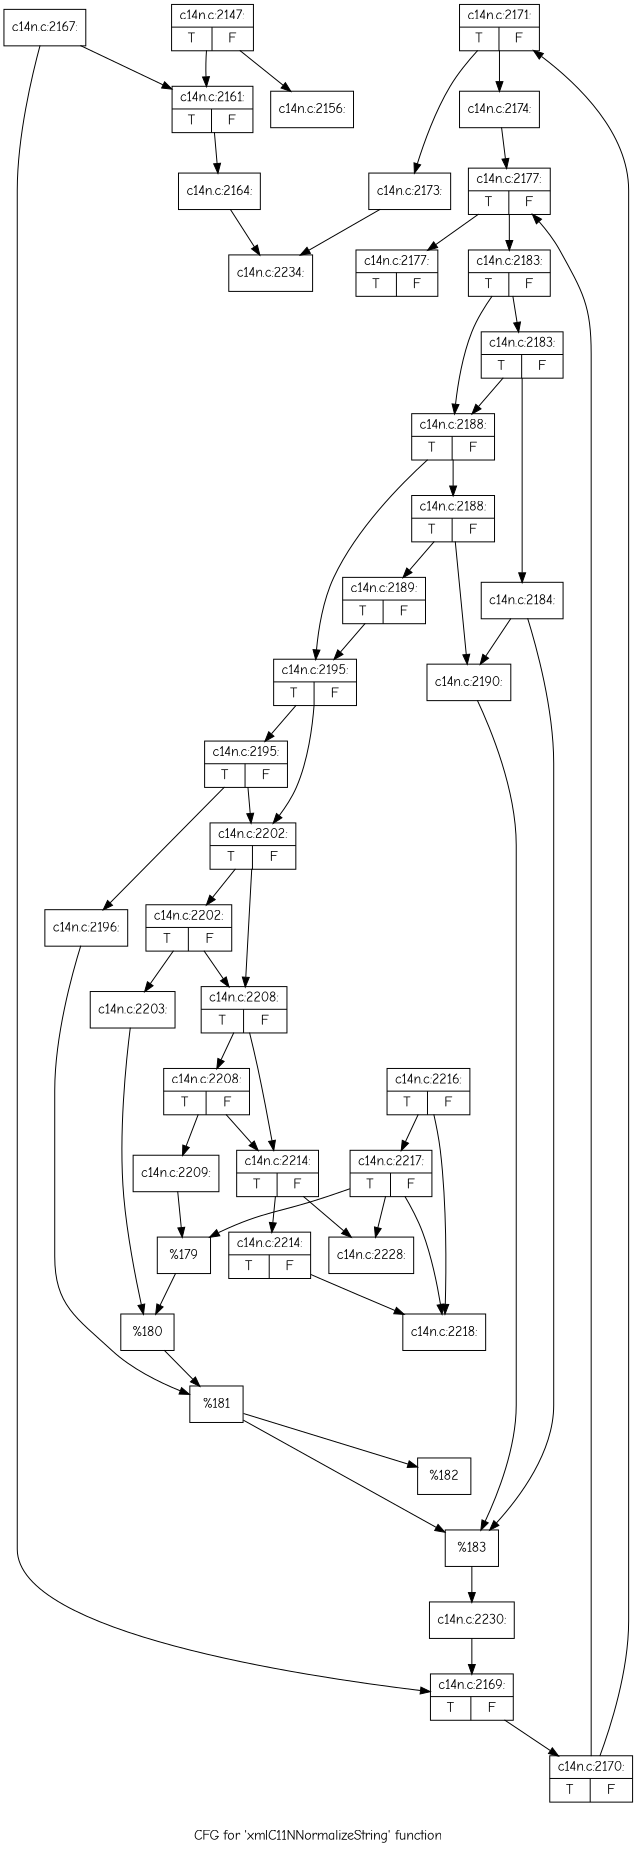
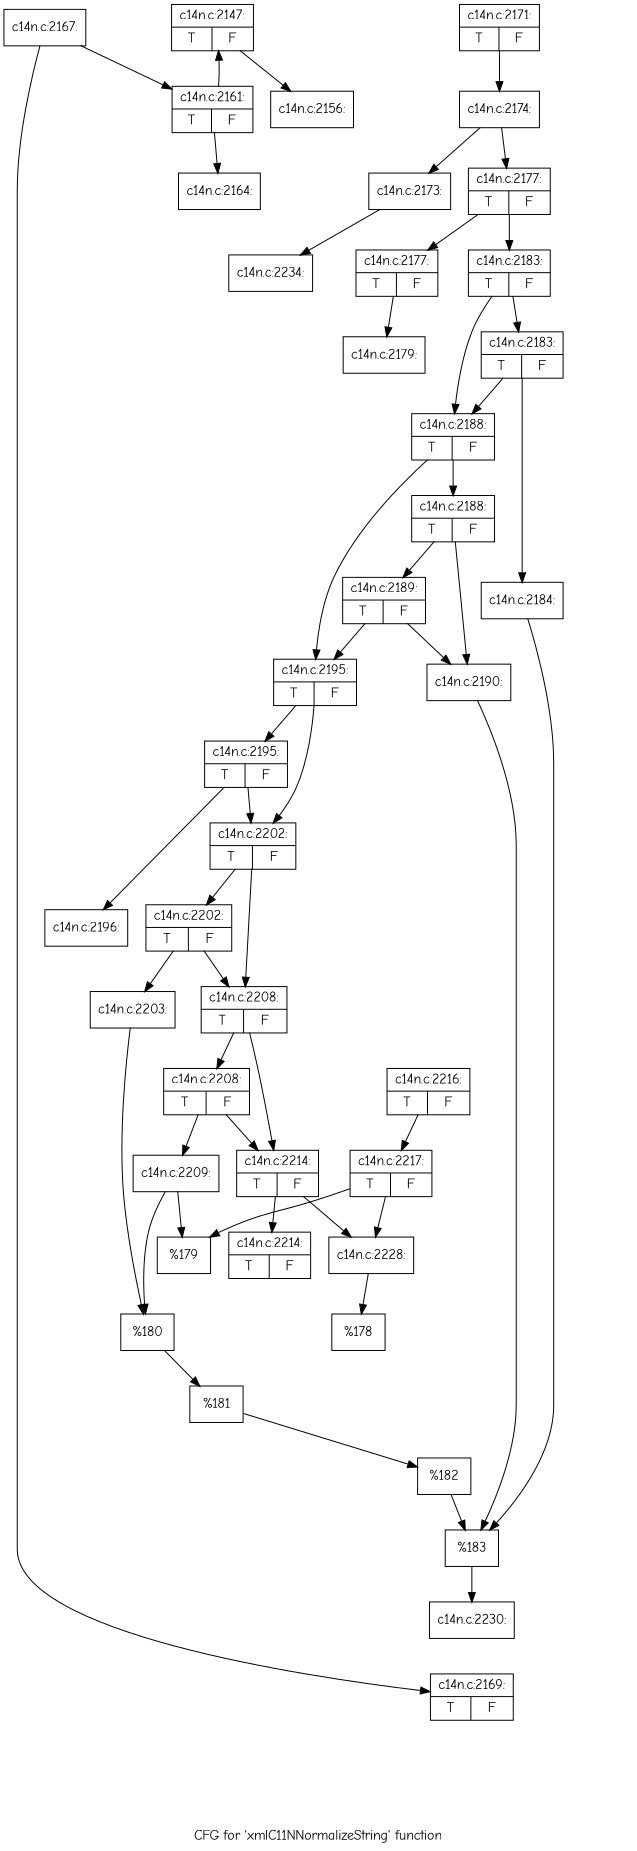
edge "c14n.c:2147:" -> "c14n.c:2161:": reversed
edge "c14n.c:2171:" -> "c14n.c:2173:": now "c14n.c:2174:" -> "c14n.c:2173:"
edge "c14n.c:2164:" -> "c14n.c:2234:": removed
node "c14n.c:2179:": added
edge "c14n.c:2184:" -> "c14n.c:2190:": now "c14n.c:2189:" -> "c14n.c:2190:"
edge "c14n.c:2196:" -> "%181": removed
edge "%179" -> "%180": now "c14n.c:2209:" -> "%180"
node "%178": added
node "c14n.c:2218:": removed
edge "%181" -> "%183": now "%182" -> "%183"
edge "c14n.c:2230:" -> "c14n.c:2169:": removed
node "c14n.c:2170:": removed
